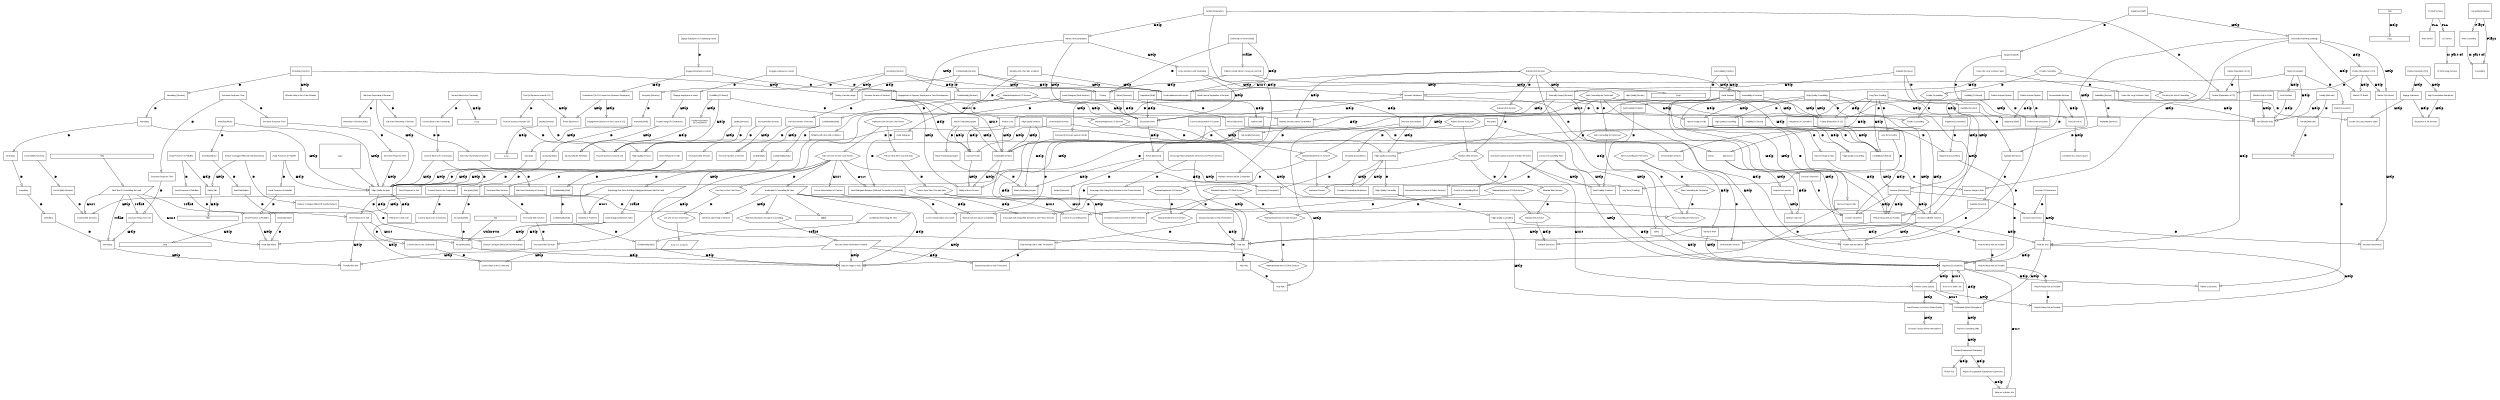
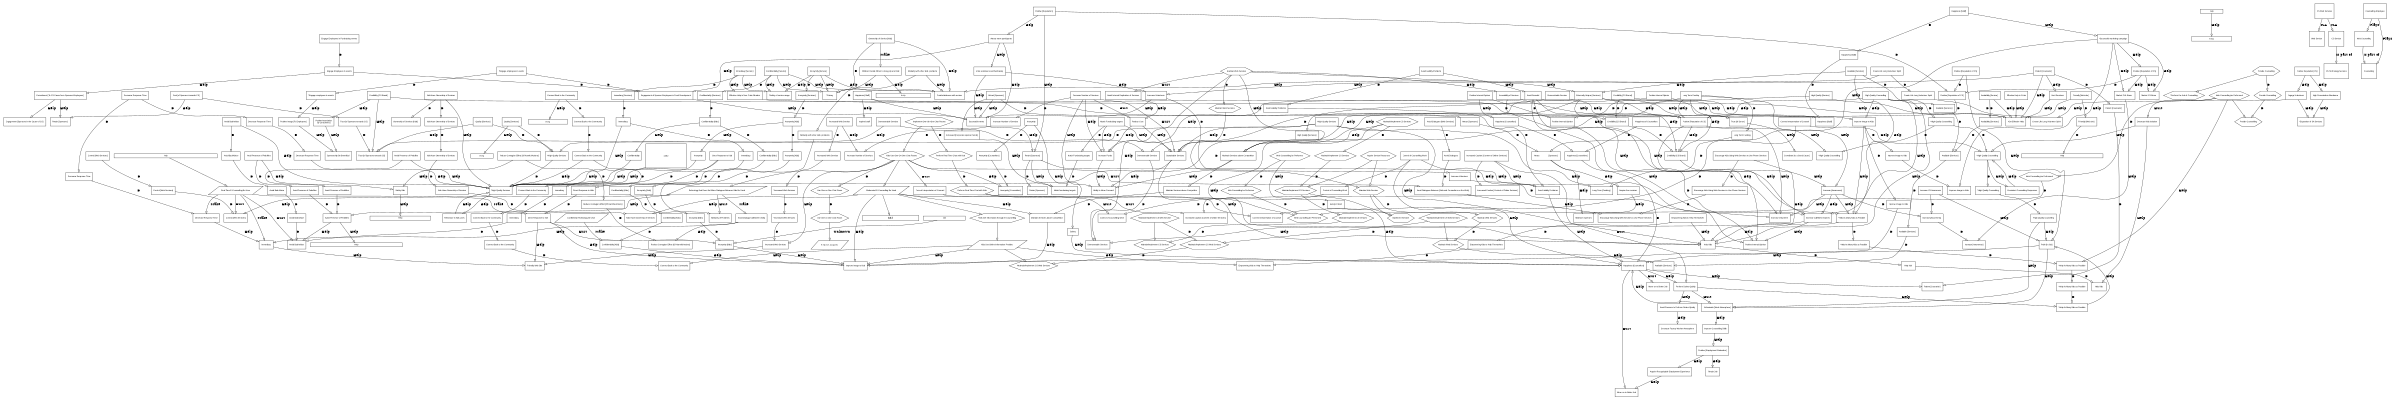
edge "Avoid Dialogues [Web Services]" -> "Decrease Kids Isolation": removed, label "Help"
edge "Effective Help in Non Crisis Situation" -> "*Get Effective Help": added, label "Help"
edge "Avoid Internal Duplication of Services" -> "Reduce Cost": label "D" -> "Help"
